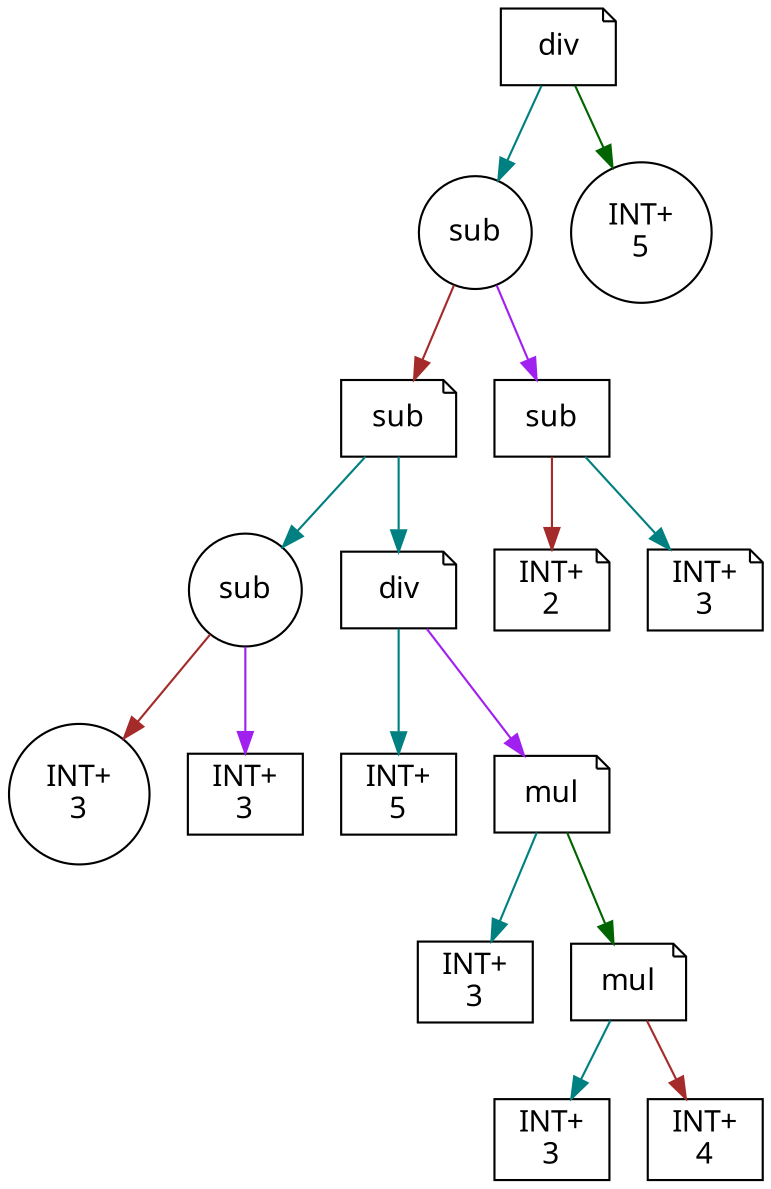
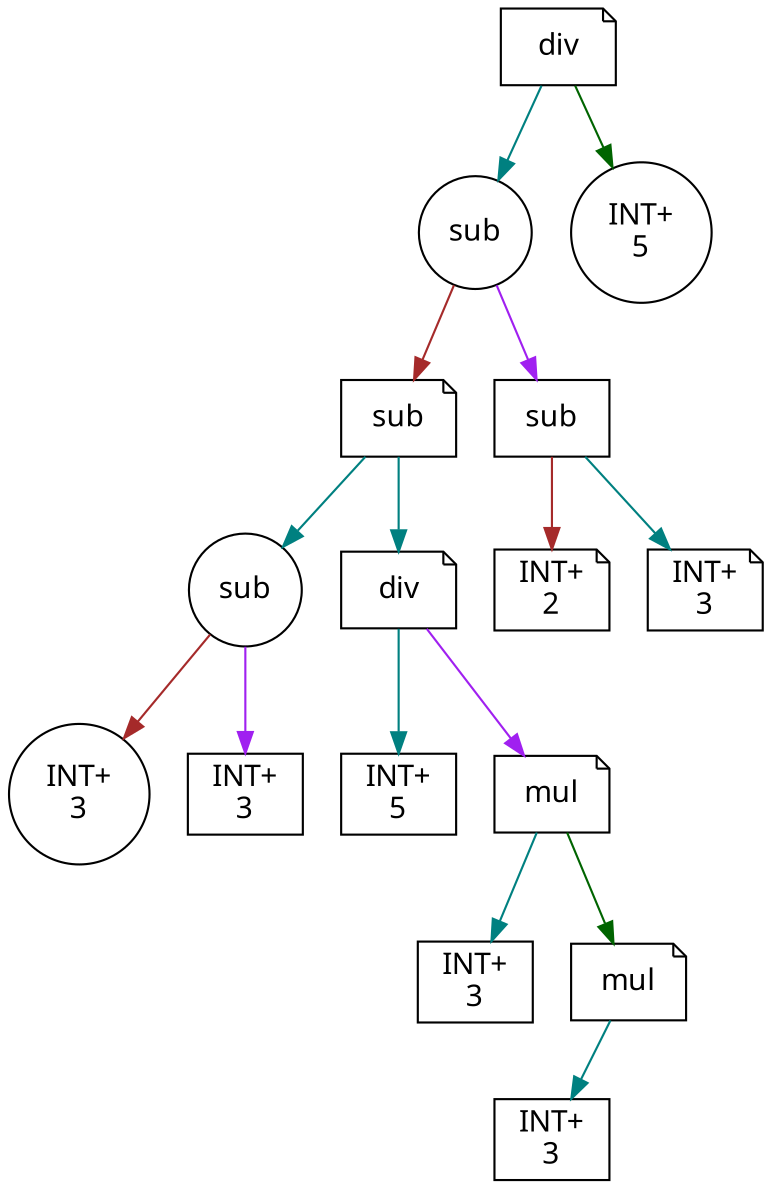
node "INT+ 4": removed
